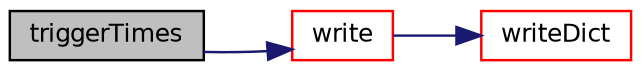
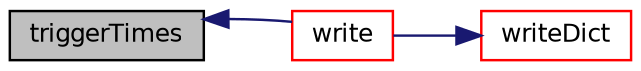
edge "triggerTimes" -> "write": reversed
